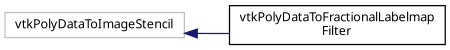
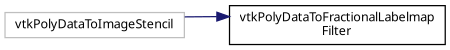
edge "vtkPolyDataToFractionalLabelmap Filter" -> "vtkPolyDataToImageStencil": reversed
